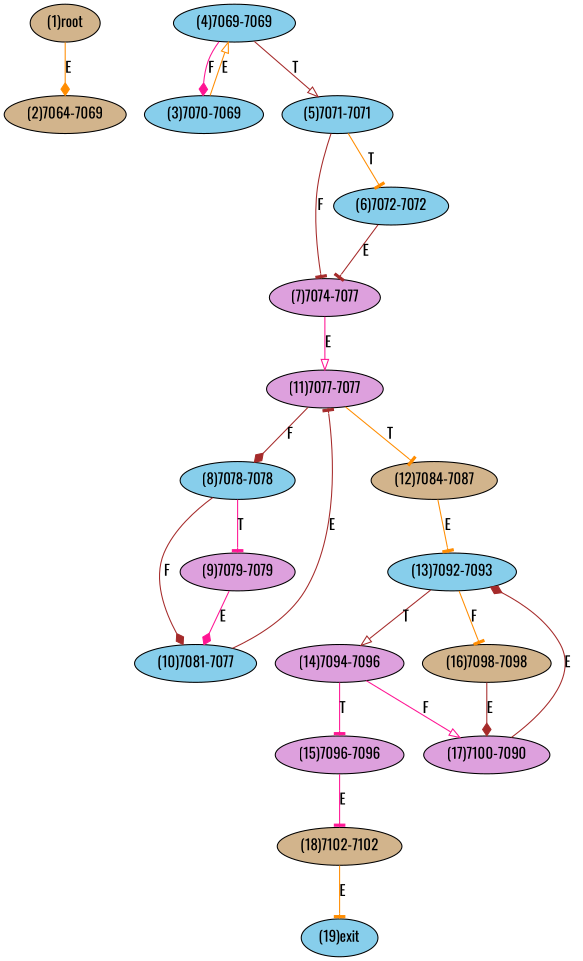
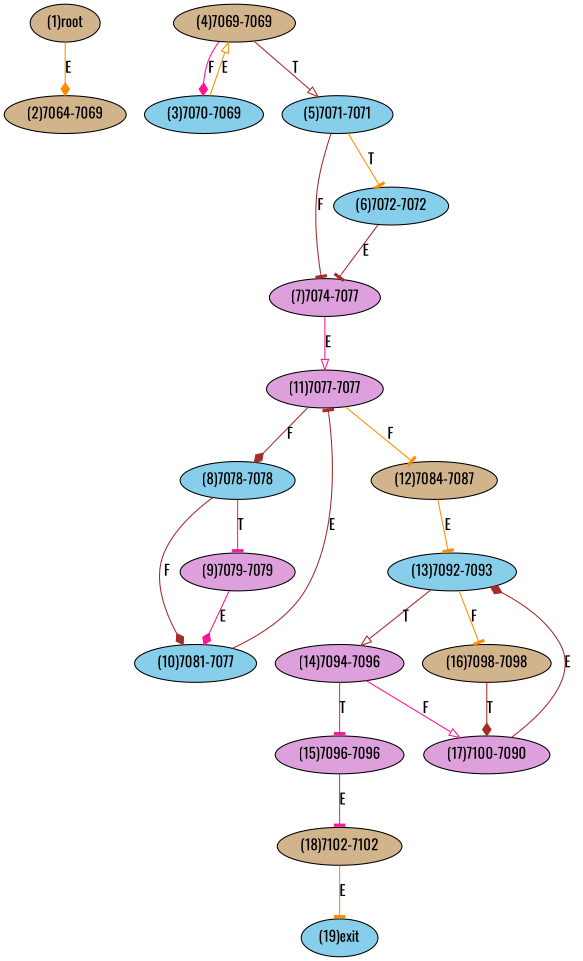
node "(4)7069-7069": fillcolor skyblue -> tan
edge "(11)7077-7077" -> "(12)7084-7087": label "T" -> "F"
edge "(16)7098-7098" -> "(17)7100-7090": label "E" -> "T"
